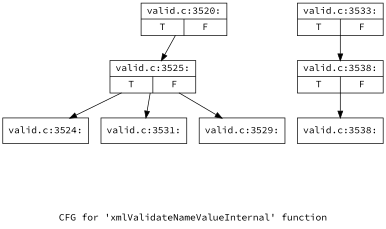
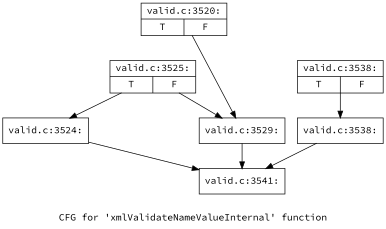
node "valid.c:3533:": removed
edge "valid.c:3520:" -> "valid.c:3525:": now "valid.c:3520:" -> "valid.c:3529:"
node "valid.c:3531:": removed
node "valid.c:3541:": added
